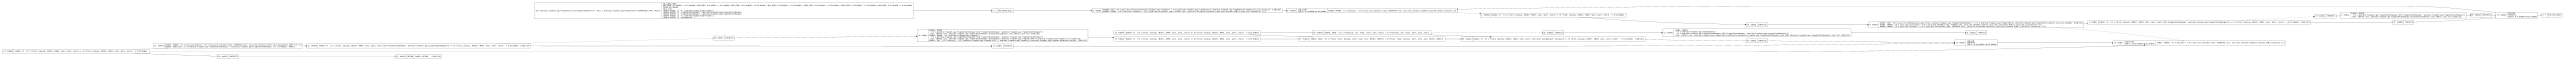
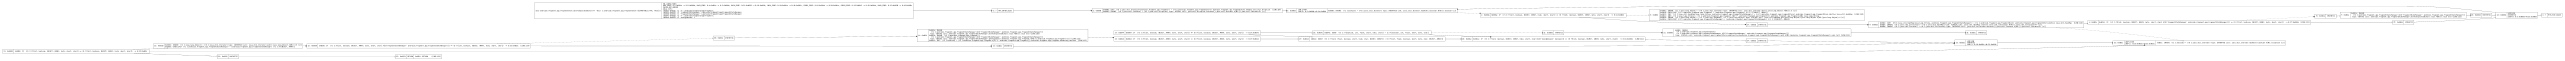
node "5: 0x000c": added
